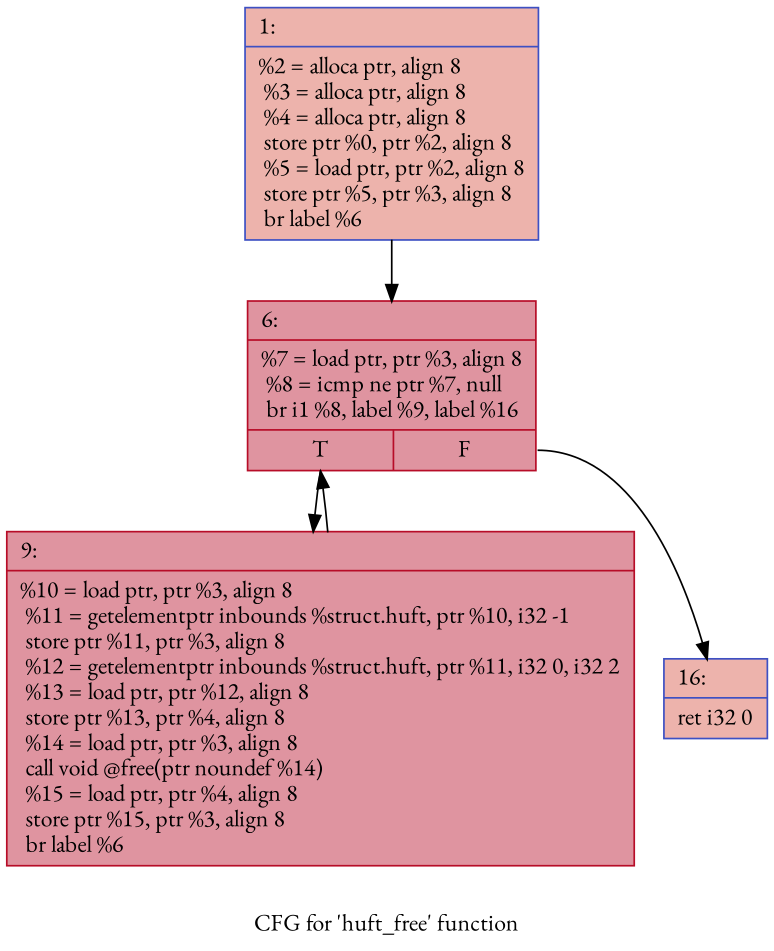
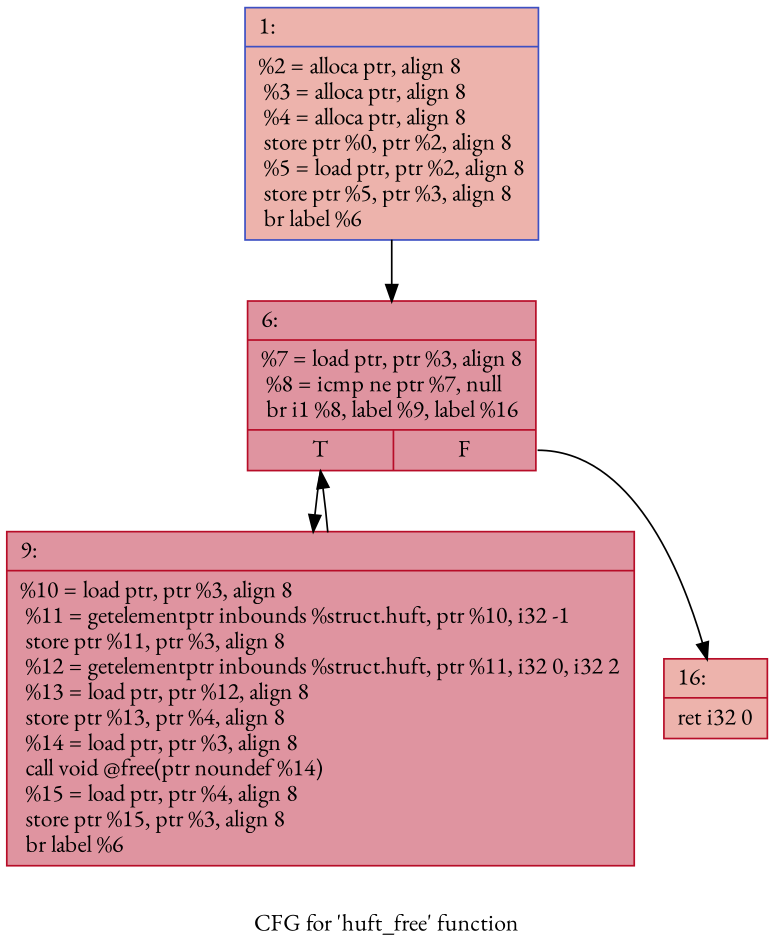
node "16:": color #3d50c3ff -> #b70d28ff
